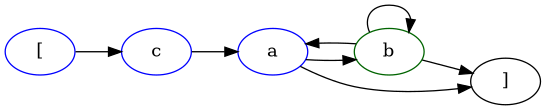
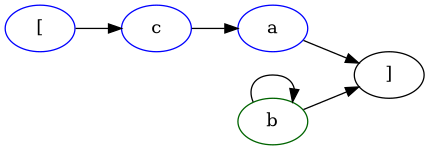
edge "b" -> "a": removed
edge "a" -> "b": removed
